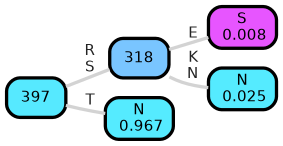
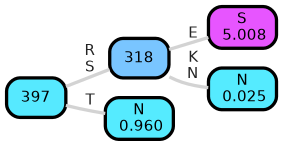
node "S 0.008": label "S 0.008" -> "S 5.008"
node "N 0.967": label "N 0.967" -> "N 0.960"
